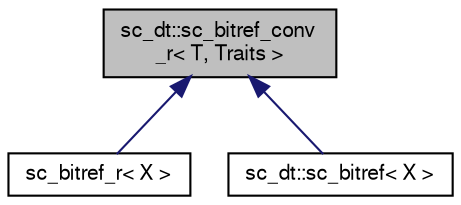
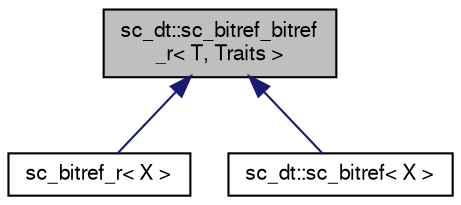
node "sc_dt::sc_bitref_conv _r< T, Traits >": label "sc_dt::sc_bitref_conv _r< T, Traits >" -> "sc_dt::sc_bitref_bitref _r< T, Traits >"
